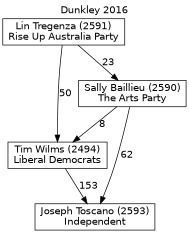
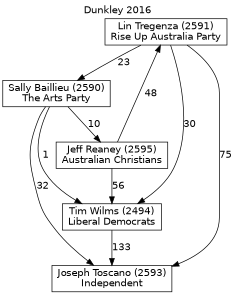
edge "Lin Tregenza (2591) Rise Up Australia Party" -> "Tim Wilms (2494) Liberal Democrats": label "50" -> "30"
edge "Sally Baillieu (2590) The Arts Party" -> "Tim Wilms (2494) Liberal Democrats": label "8" -> "1"
node "Jeff Reaney (2595) Australian Christians": added
edge "Sally Baillieu (2590) The Arts Party" -> "Joseph Toscano (2593) Independent": label "62" -> "32"
edge "Lin Tregenza (2591) Rise Up Australia Party" -> "Joseph Toscano (2593) Independent": added, label "75"
edge "Tim Wilms (2494) Liberal Democrats" -> "Joseph Toscano (2593) Independent": label "153" -> "133"
